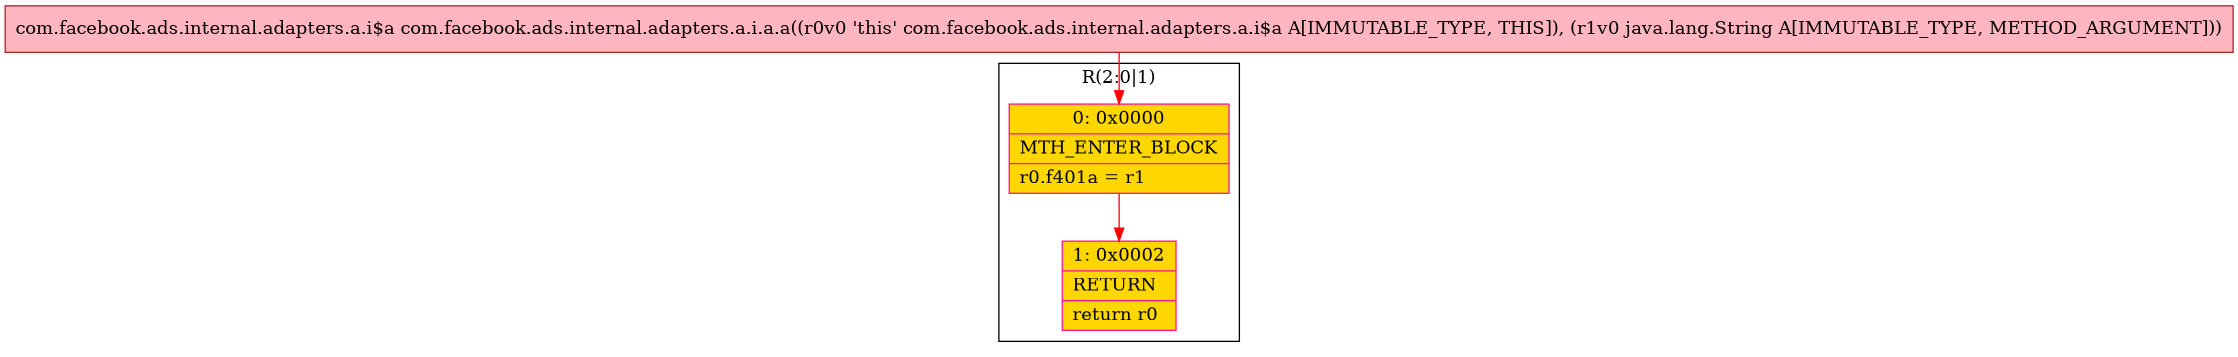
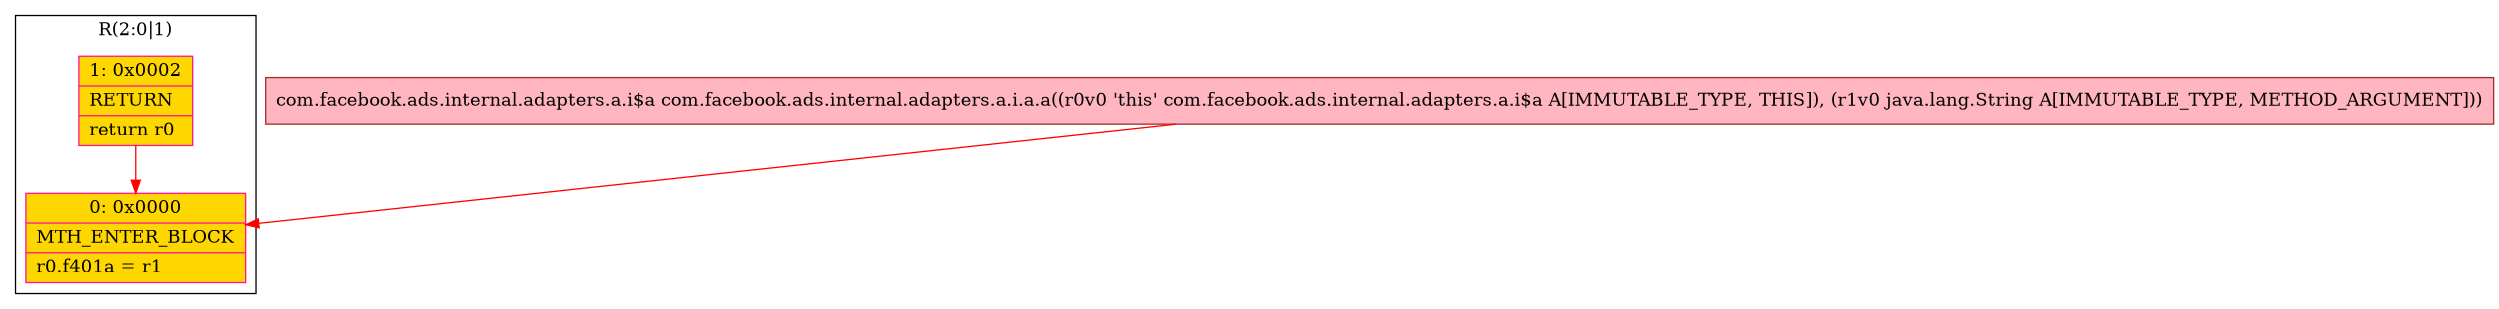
edge "0: 0x0000" -> "1: 0x0002": reversed
